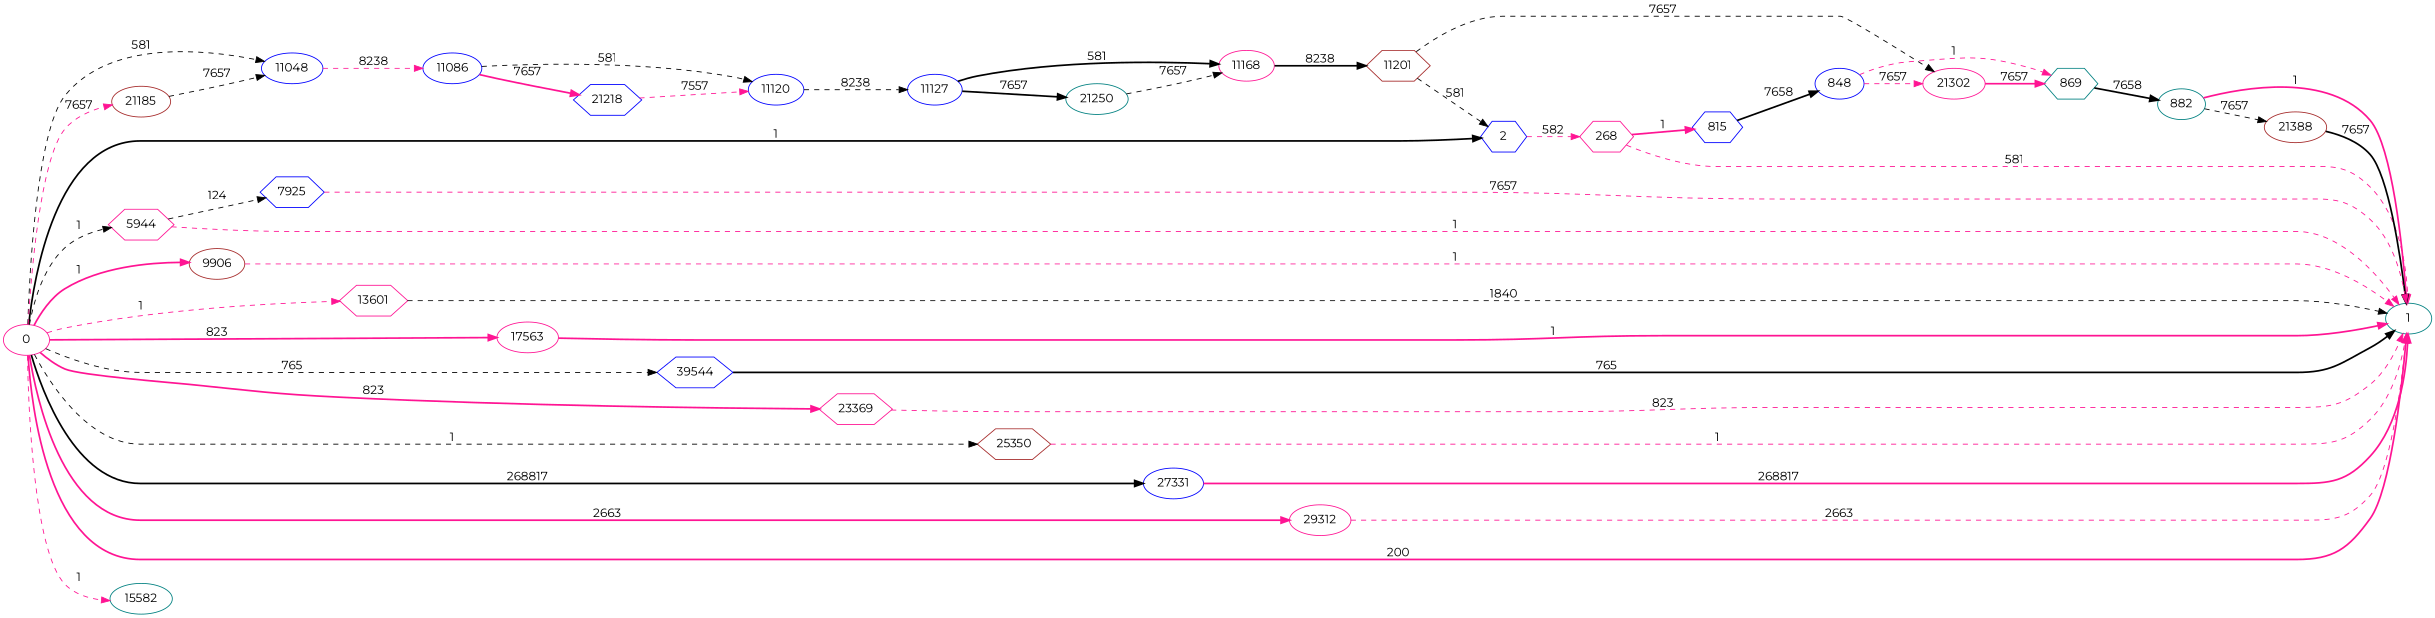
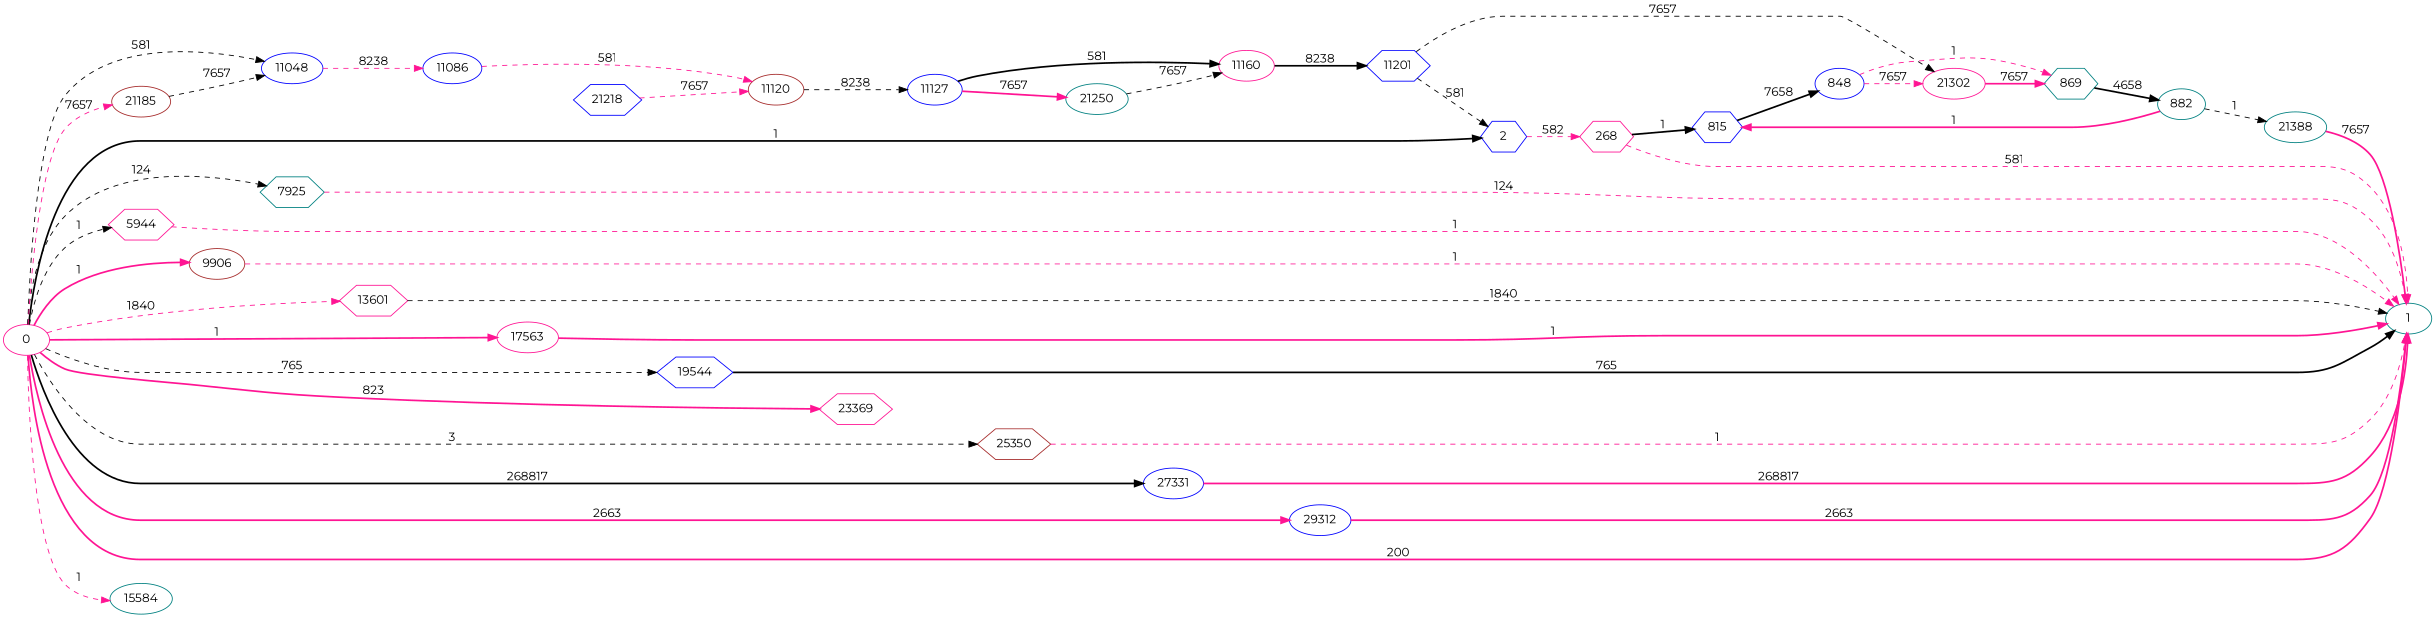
edge "11086" -> "11120": color black -> deeppink
node "11168": label "11168" -> "11160"
node "11201": color brown -> blue
edge "11086" -> "21218": removed, label "7657"
edge "869" -> "882": label "7658" -> "4658"
edge "21218" -> "11120": label "7557" -> "7657"
node "11120": color blue -> brown
edge "11127" -> "21250": color black -> deeppink
edge "882" -> "21388": label "7657" -> "1"
edge "882" -> "1": now "882" -> "815"
node "21388": color brown -> teal
edge "268" -> "815": color deeppink -> black
edge "7925" -> "1": label "7657" -> "124"
node "7925": color blue -> teal
edge "21388" -> "1": color black -> deeppink
edge "5944" -> "7925": now "0" -> "7925"
edge "0" -> "13601": label "1" -> "1840"
edge "0" -> "17563": label "823" -> "1"
node "39544": label "39544" -> "19544"
edge "23369" -> "1": removed, label "823"
edge "0" -> "25350": label "1" -> "3"
node "29312": color deeppink -> blue
edge "29312" -> "1": style dashed -> bold
node "15582": label "15582" -> "15584"
